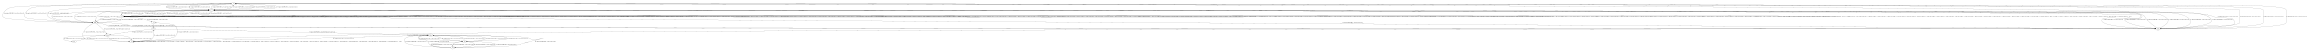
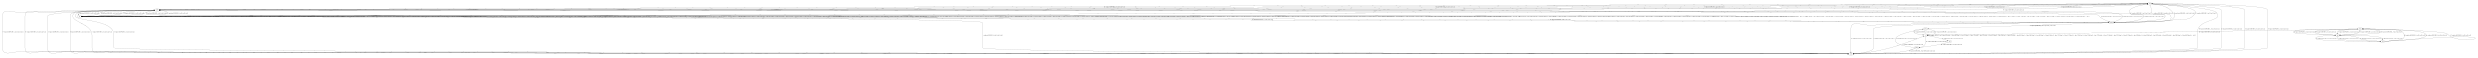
edge "b0" -> "b19": now "b0" -> "gf5"
edge "d16m" -> "d36p": now "d16m" -> "d35m"
edge "d39p" -> "b18": now "d39p" -> "gf5"
node "b17": removed
